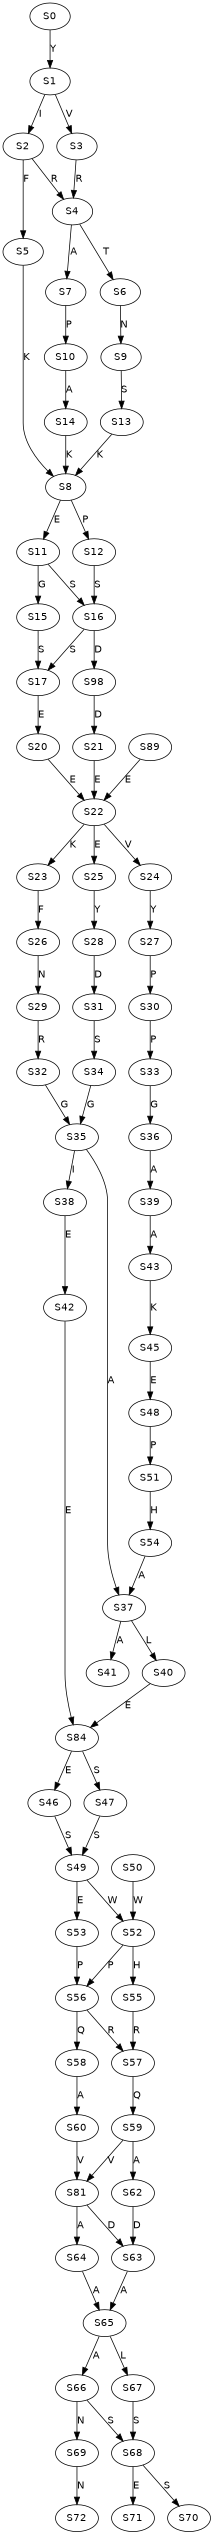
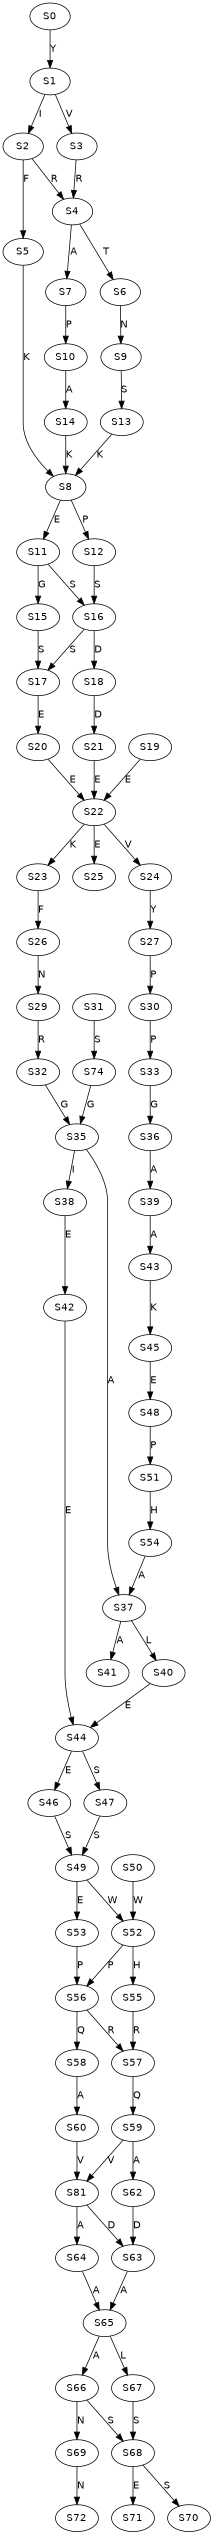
node "S98": label "S98" -> "S18"
node "S89": label "S89" -> "S19"
node "S28": removed
node "S34": label "S34" -> "S74"
node "S84": label "S84" -> "S44"
